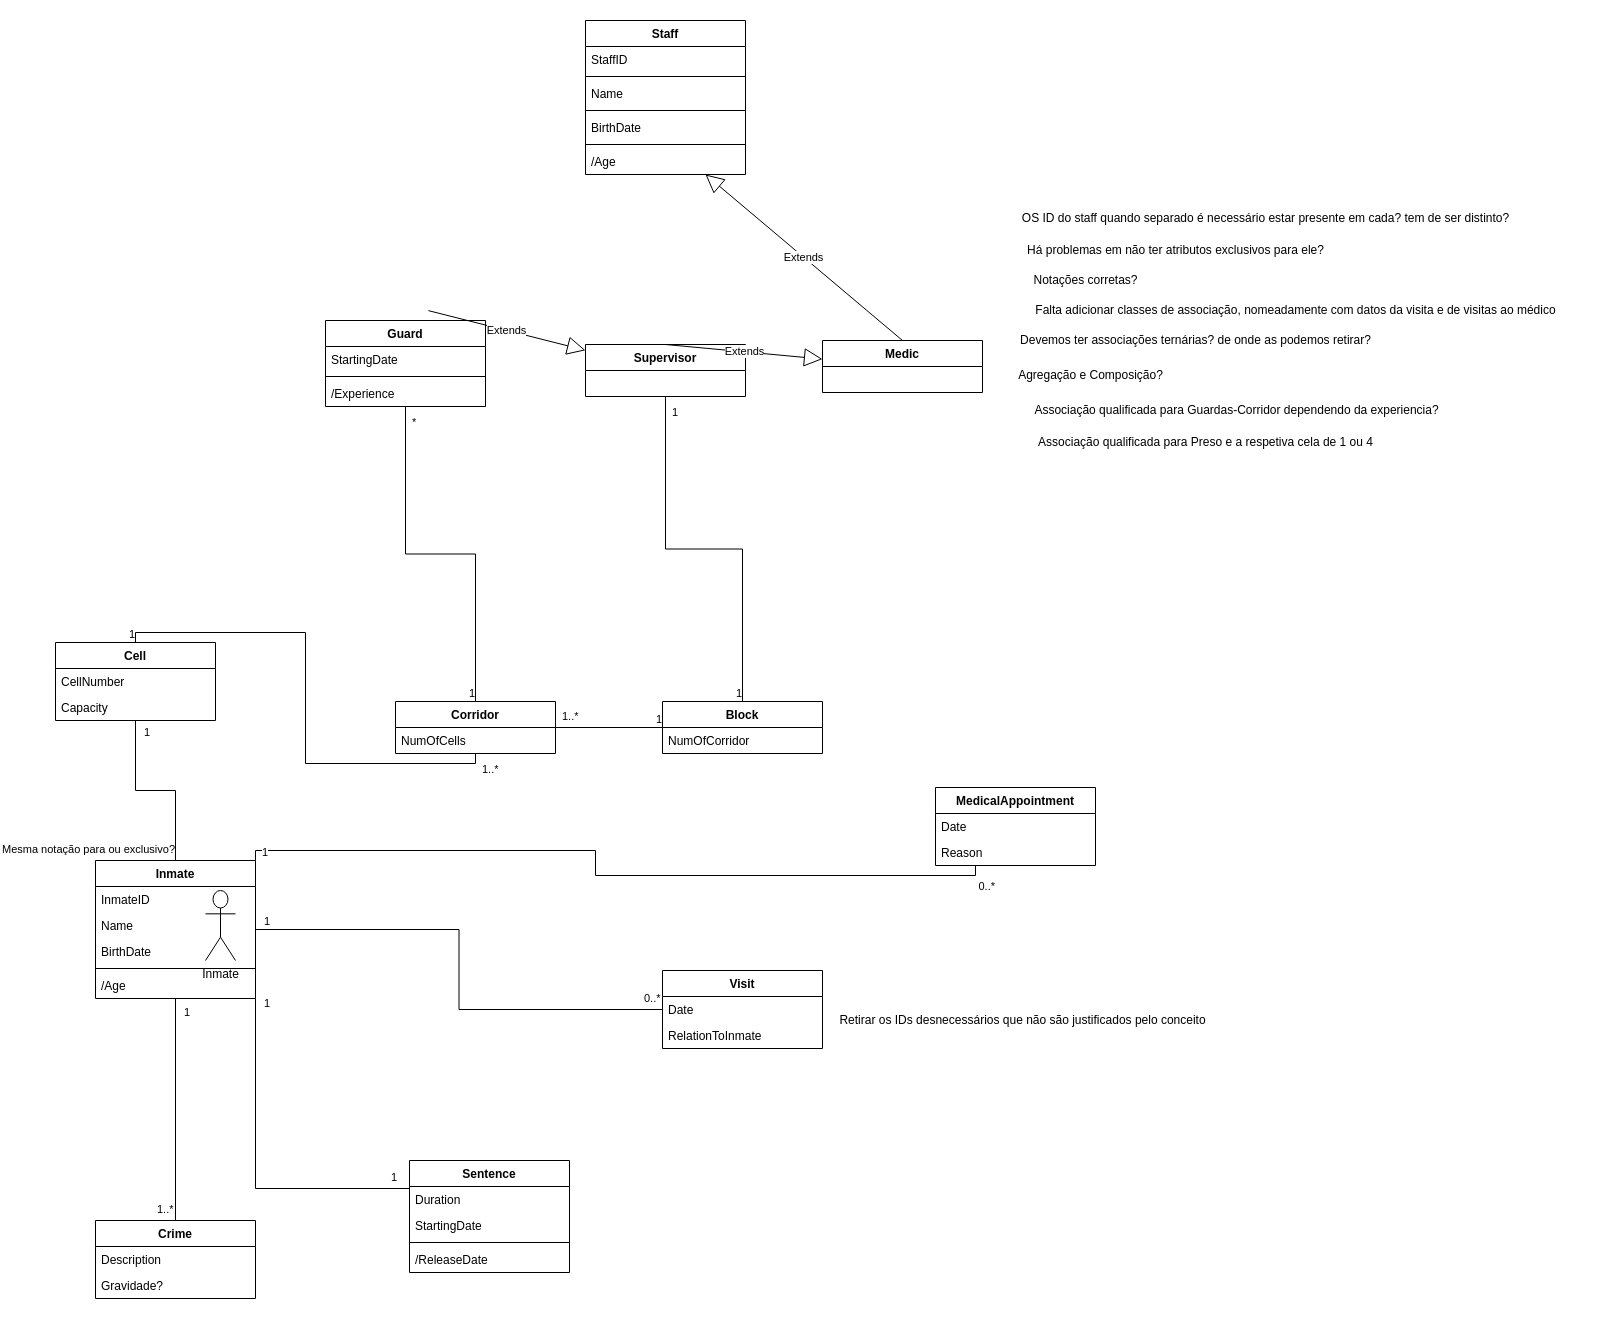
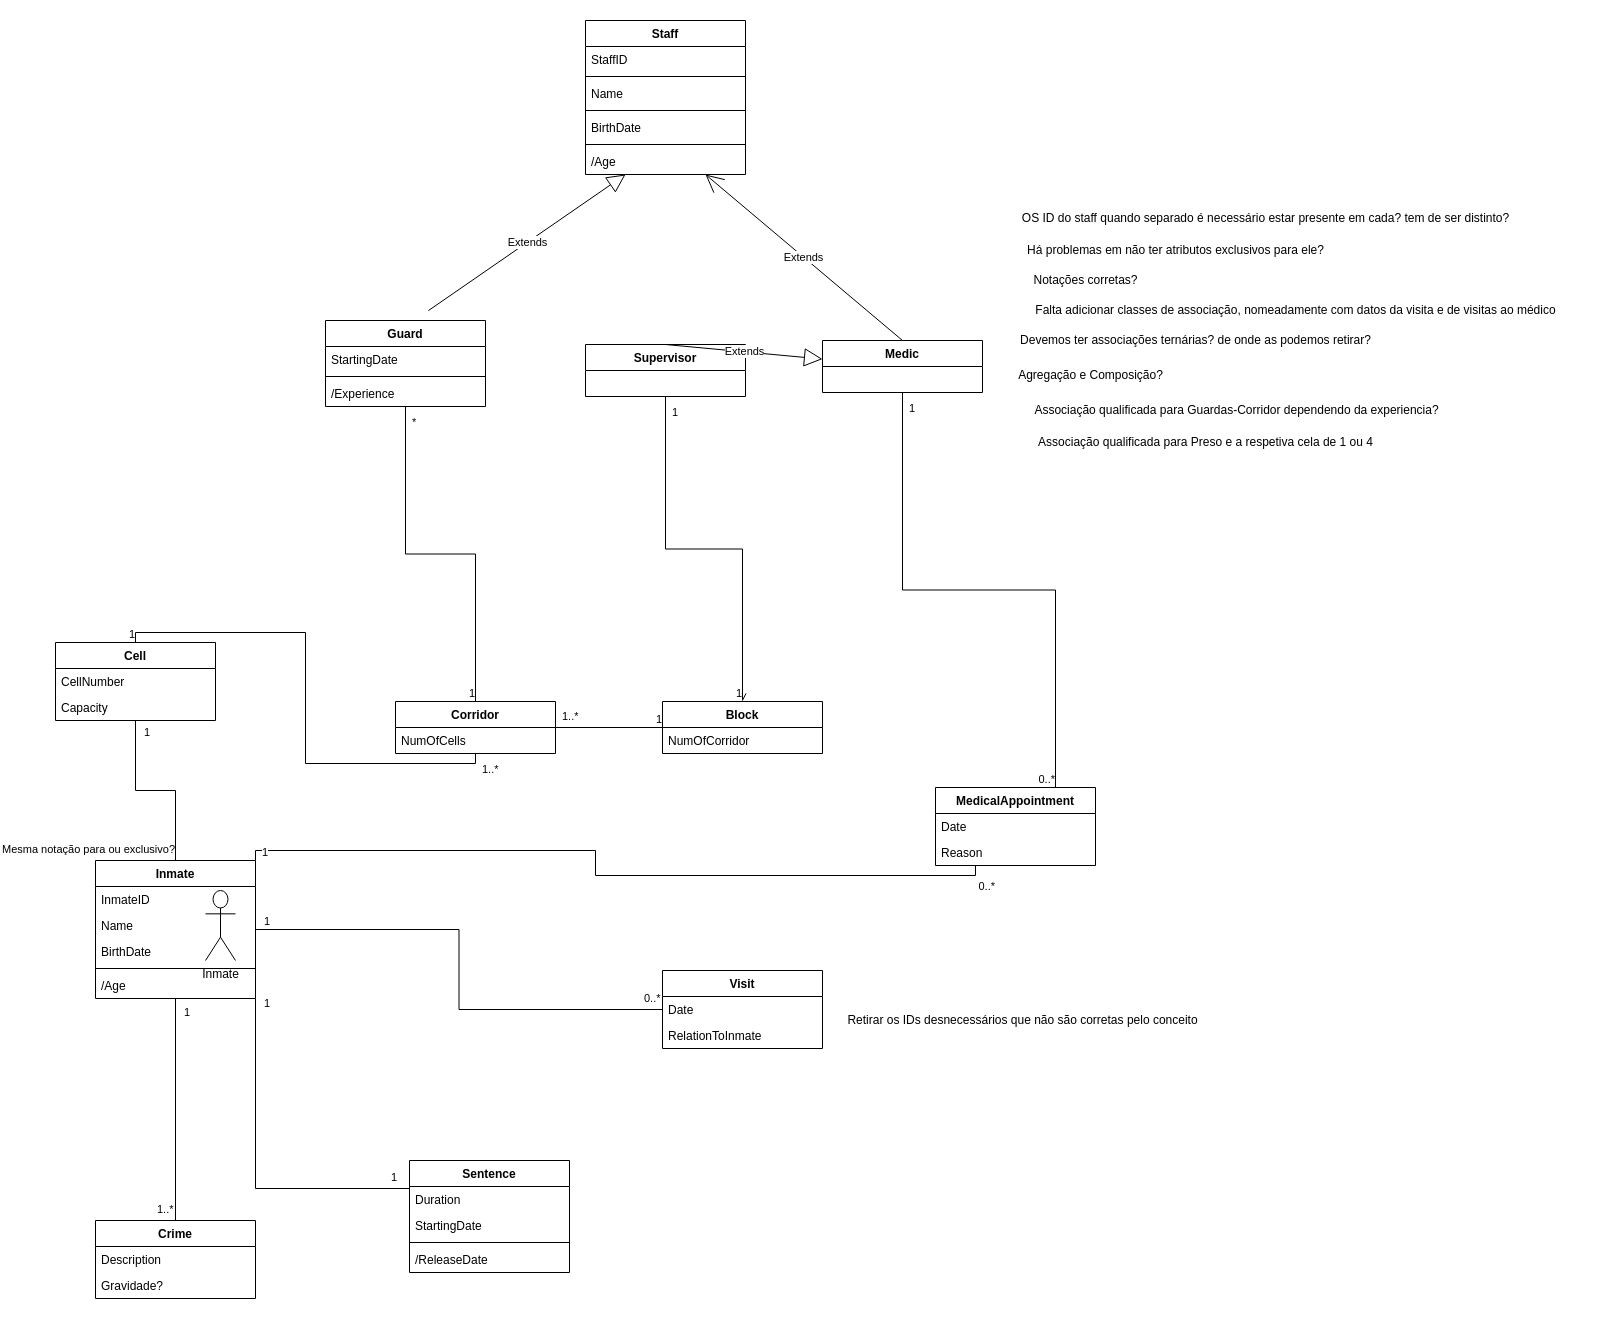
edge "Medic" -> "Staff": arrowhead block -> open
edge "Guard" -> "Supervisor": now "Guard" -> "Staff"
edge "Medic" -- "MedicalAppointment": added, labels "1", "0..*"
edge "Supervisor" -- "Block": arrowhead none -> open
node "Retirar os IDs desnecessários que não são justificados pelo conceito": label "Retirar os IDs desnecessários que não são justificados pelo conceito" -> "Retirar os IDs desnecessários que não são corretas pelo conceito"
